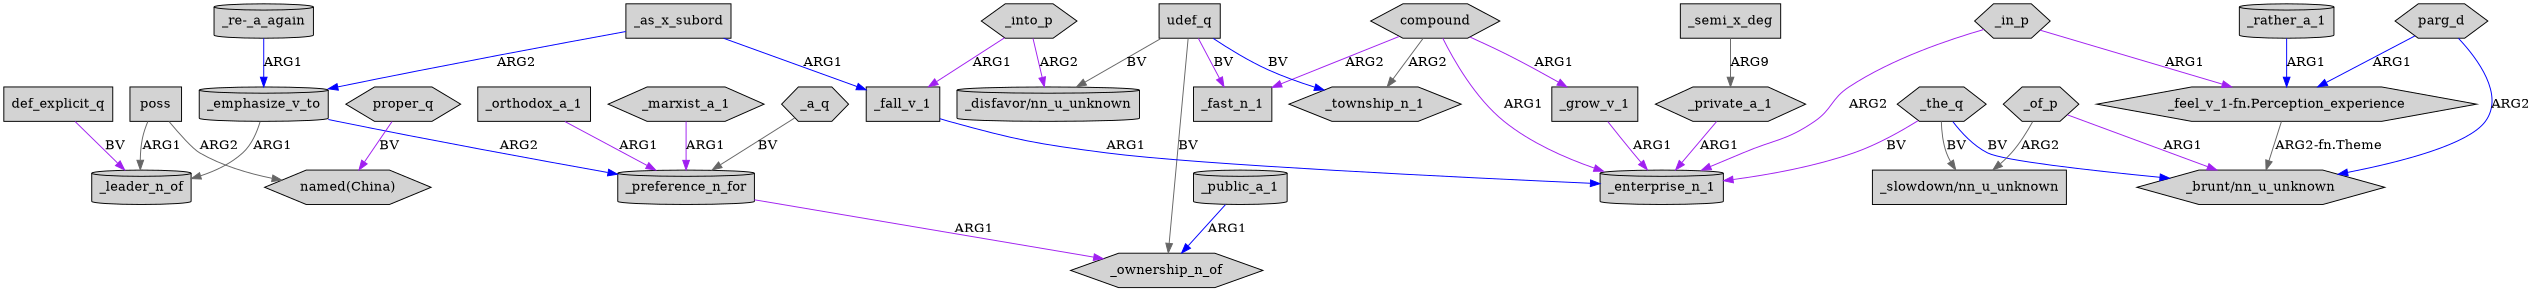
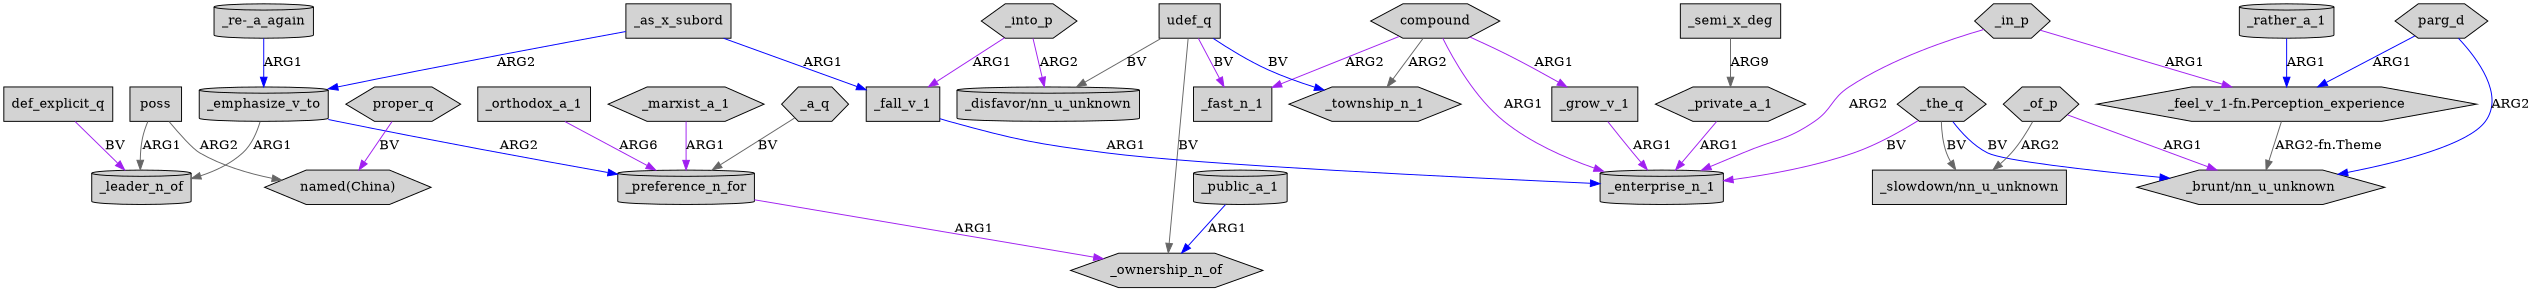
edge "_orthodox_a_1" -> "_preference_n_for": label "ARG1" -> "ARG6"
